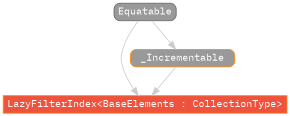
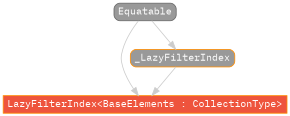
node "_Incrementable": label "_Incrementable" -> "_LazyFilterIndex"
